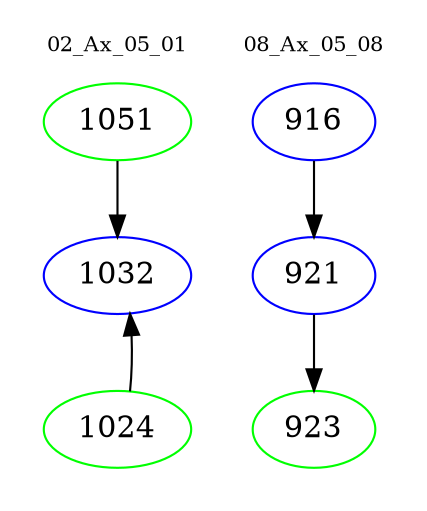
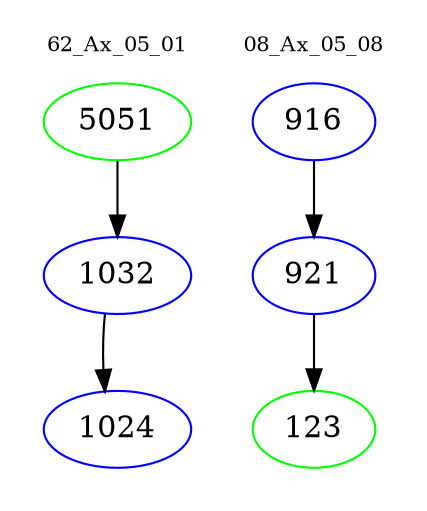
cluster "02_Ax_05_01": label "02_Ax_05_01" -> "62_Ax_05_01"
node "1051": label "1051" -> "5051"
edge "1024" -> "1032": reversed
node "1024": color green -> blue
node "923": label "923" -> "123"
